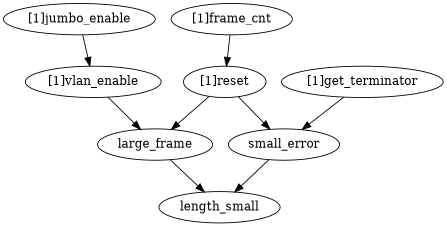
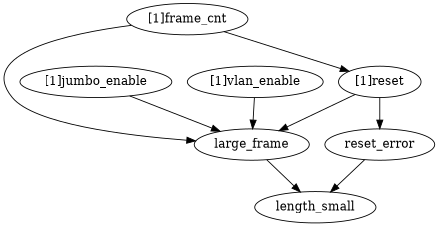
edge "[1]jumbo_enable" -> "[1]vlan_enable": now "[1]jumbo_enable" -> "large_frame"
node "[1]get_terminator": removed
edge "[1]frame_cnt" -> "large_frame": added
node "small_error": label "small_error" -> "reset_error"
